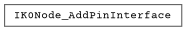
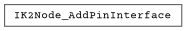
node "IK0Node_AddPinInterface": label "IK0Node_AddPinInterface" -> "IK2Node_AddPinInterface"
